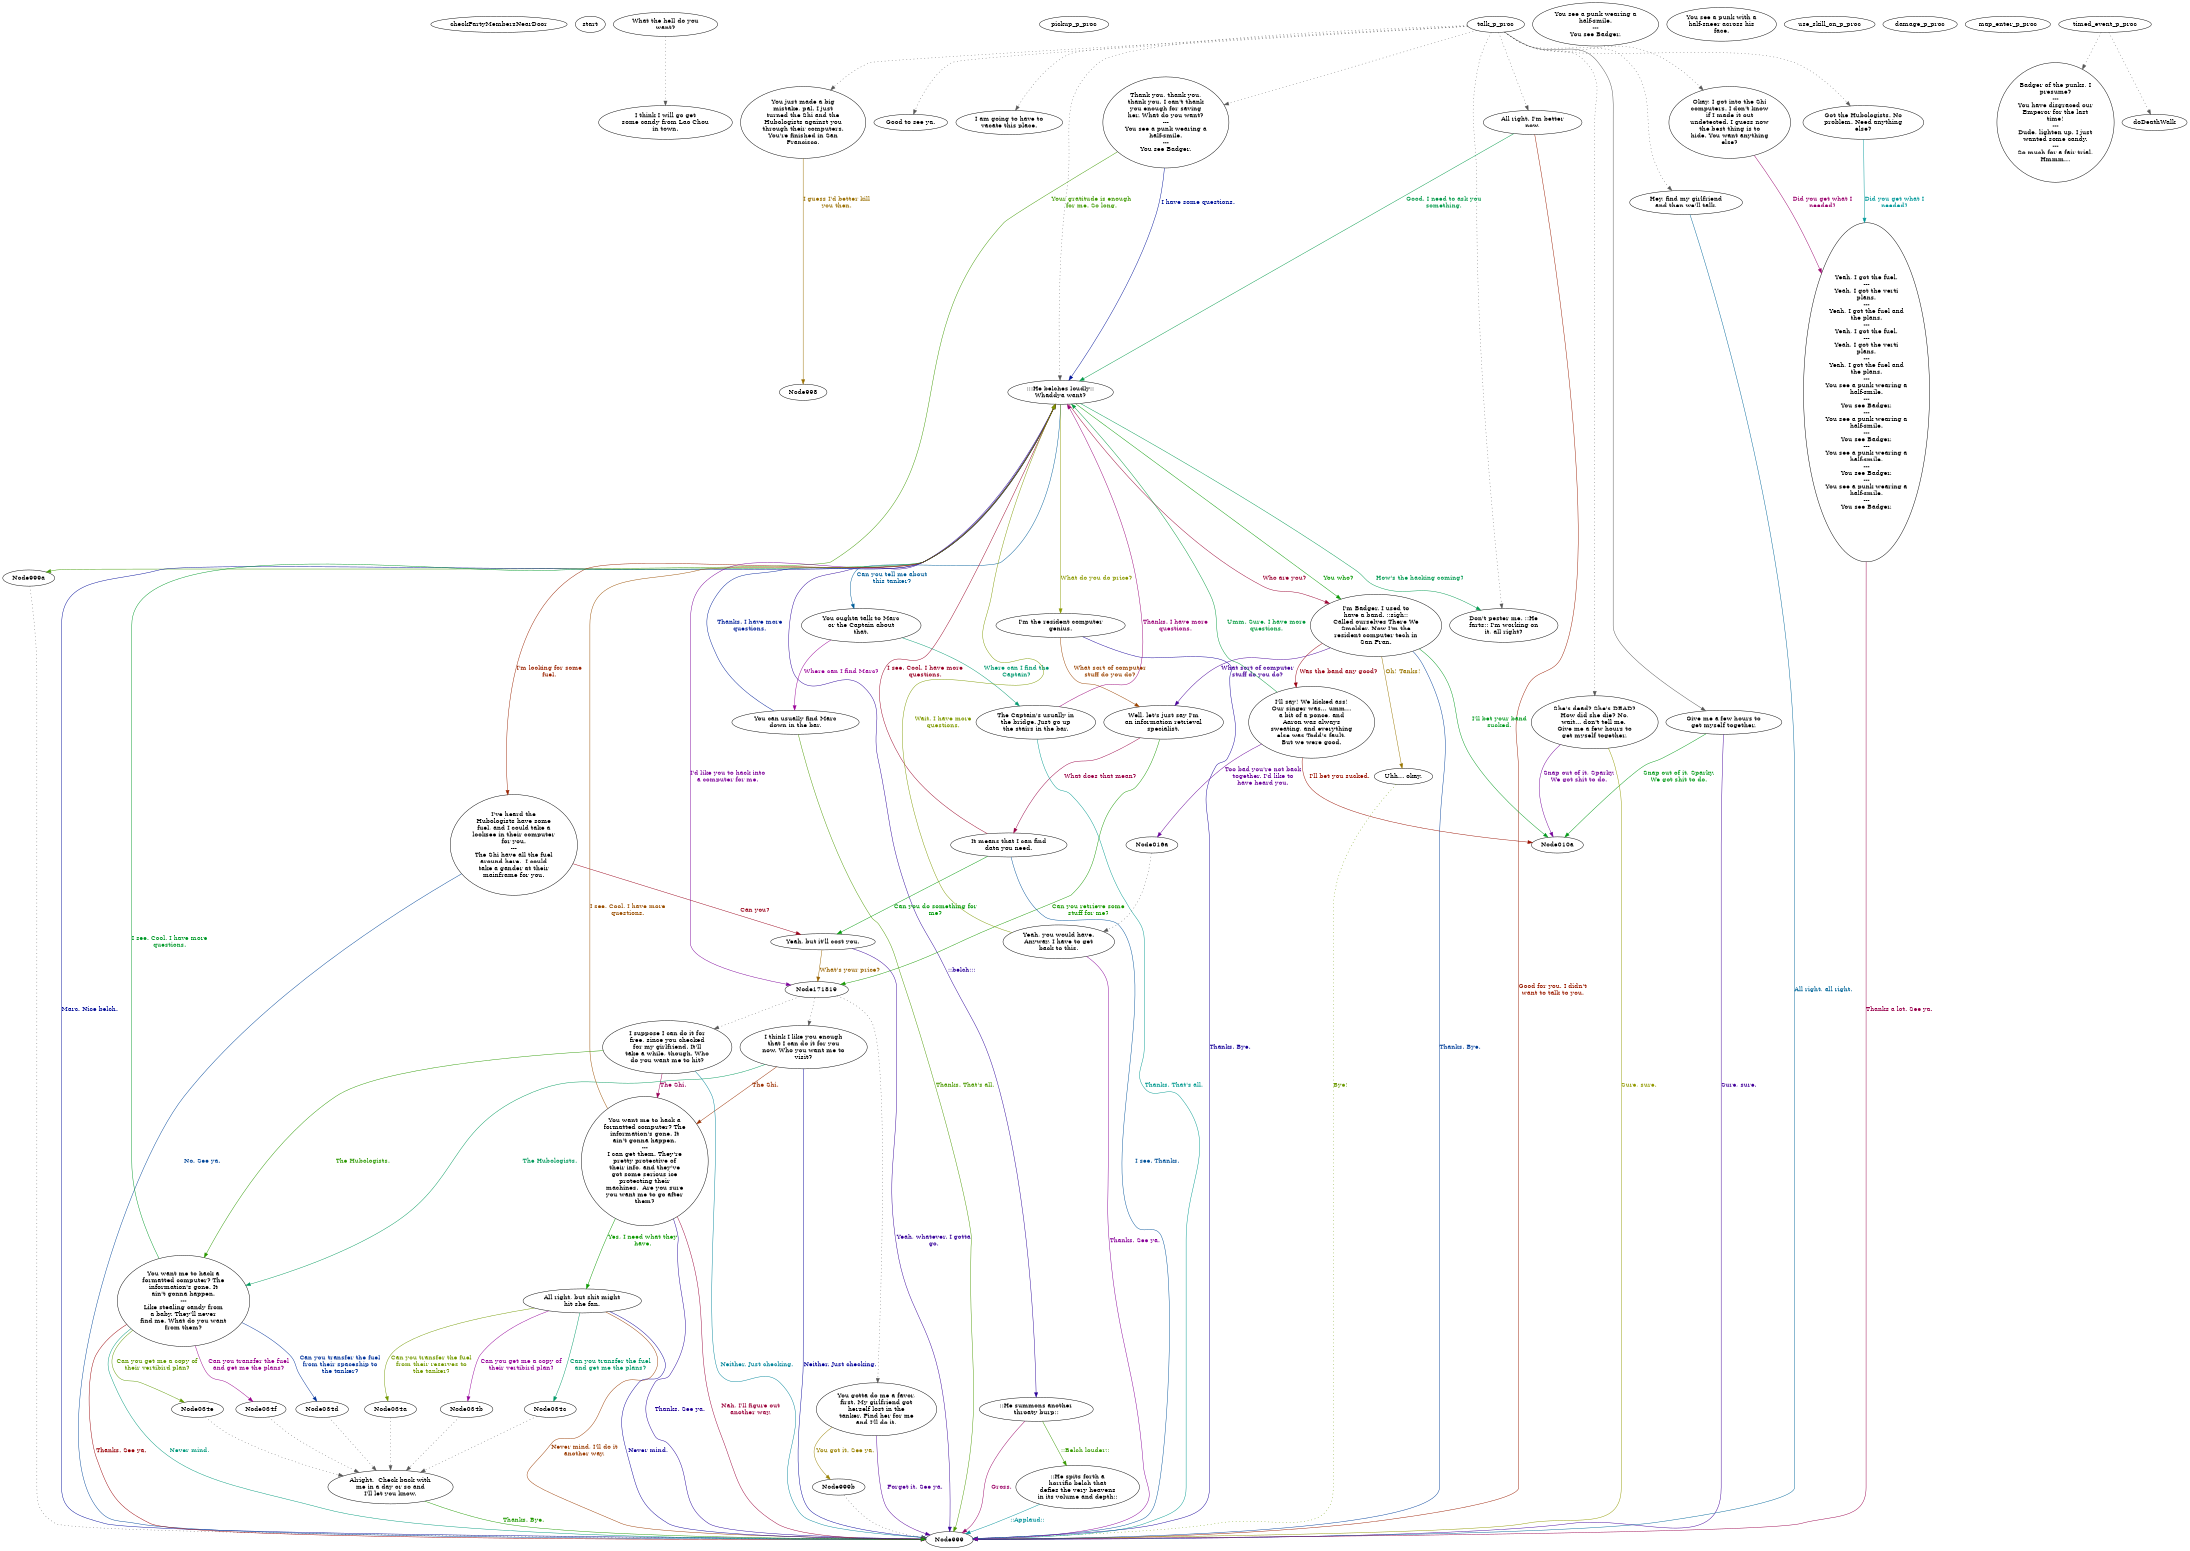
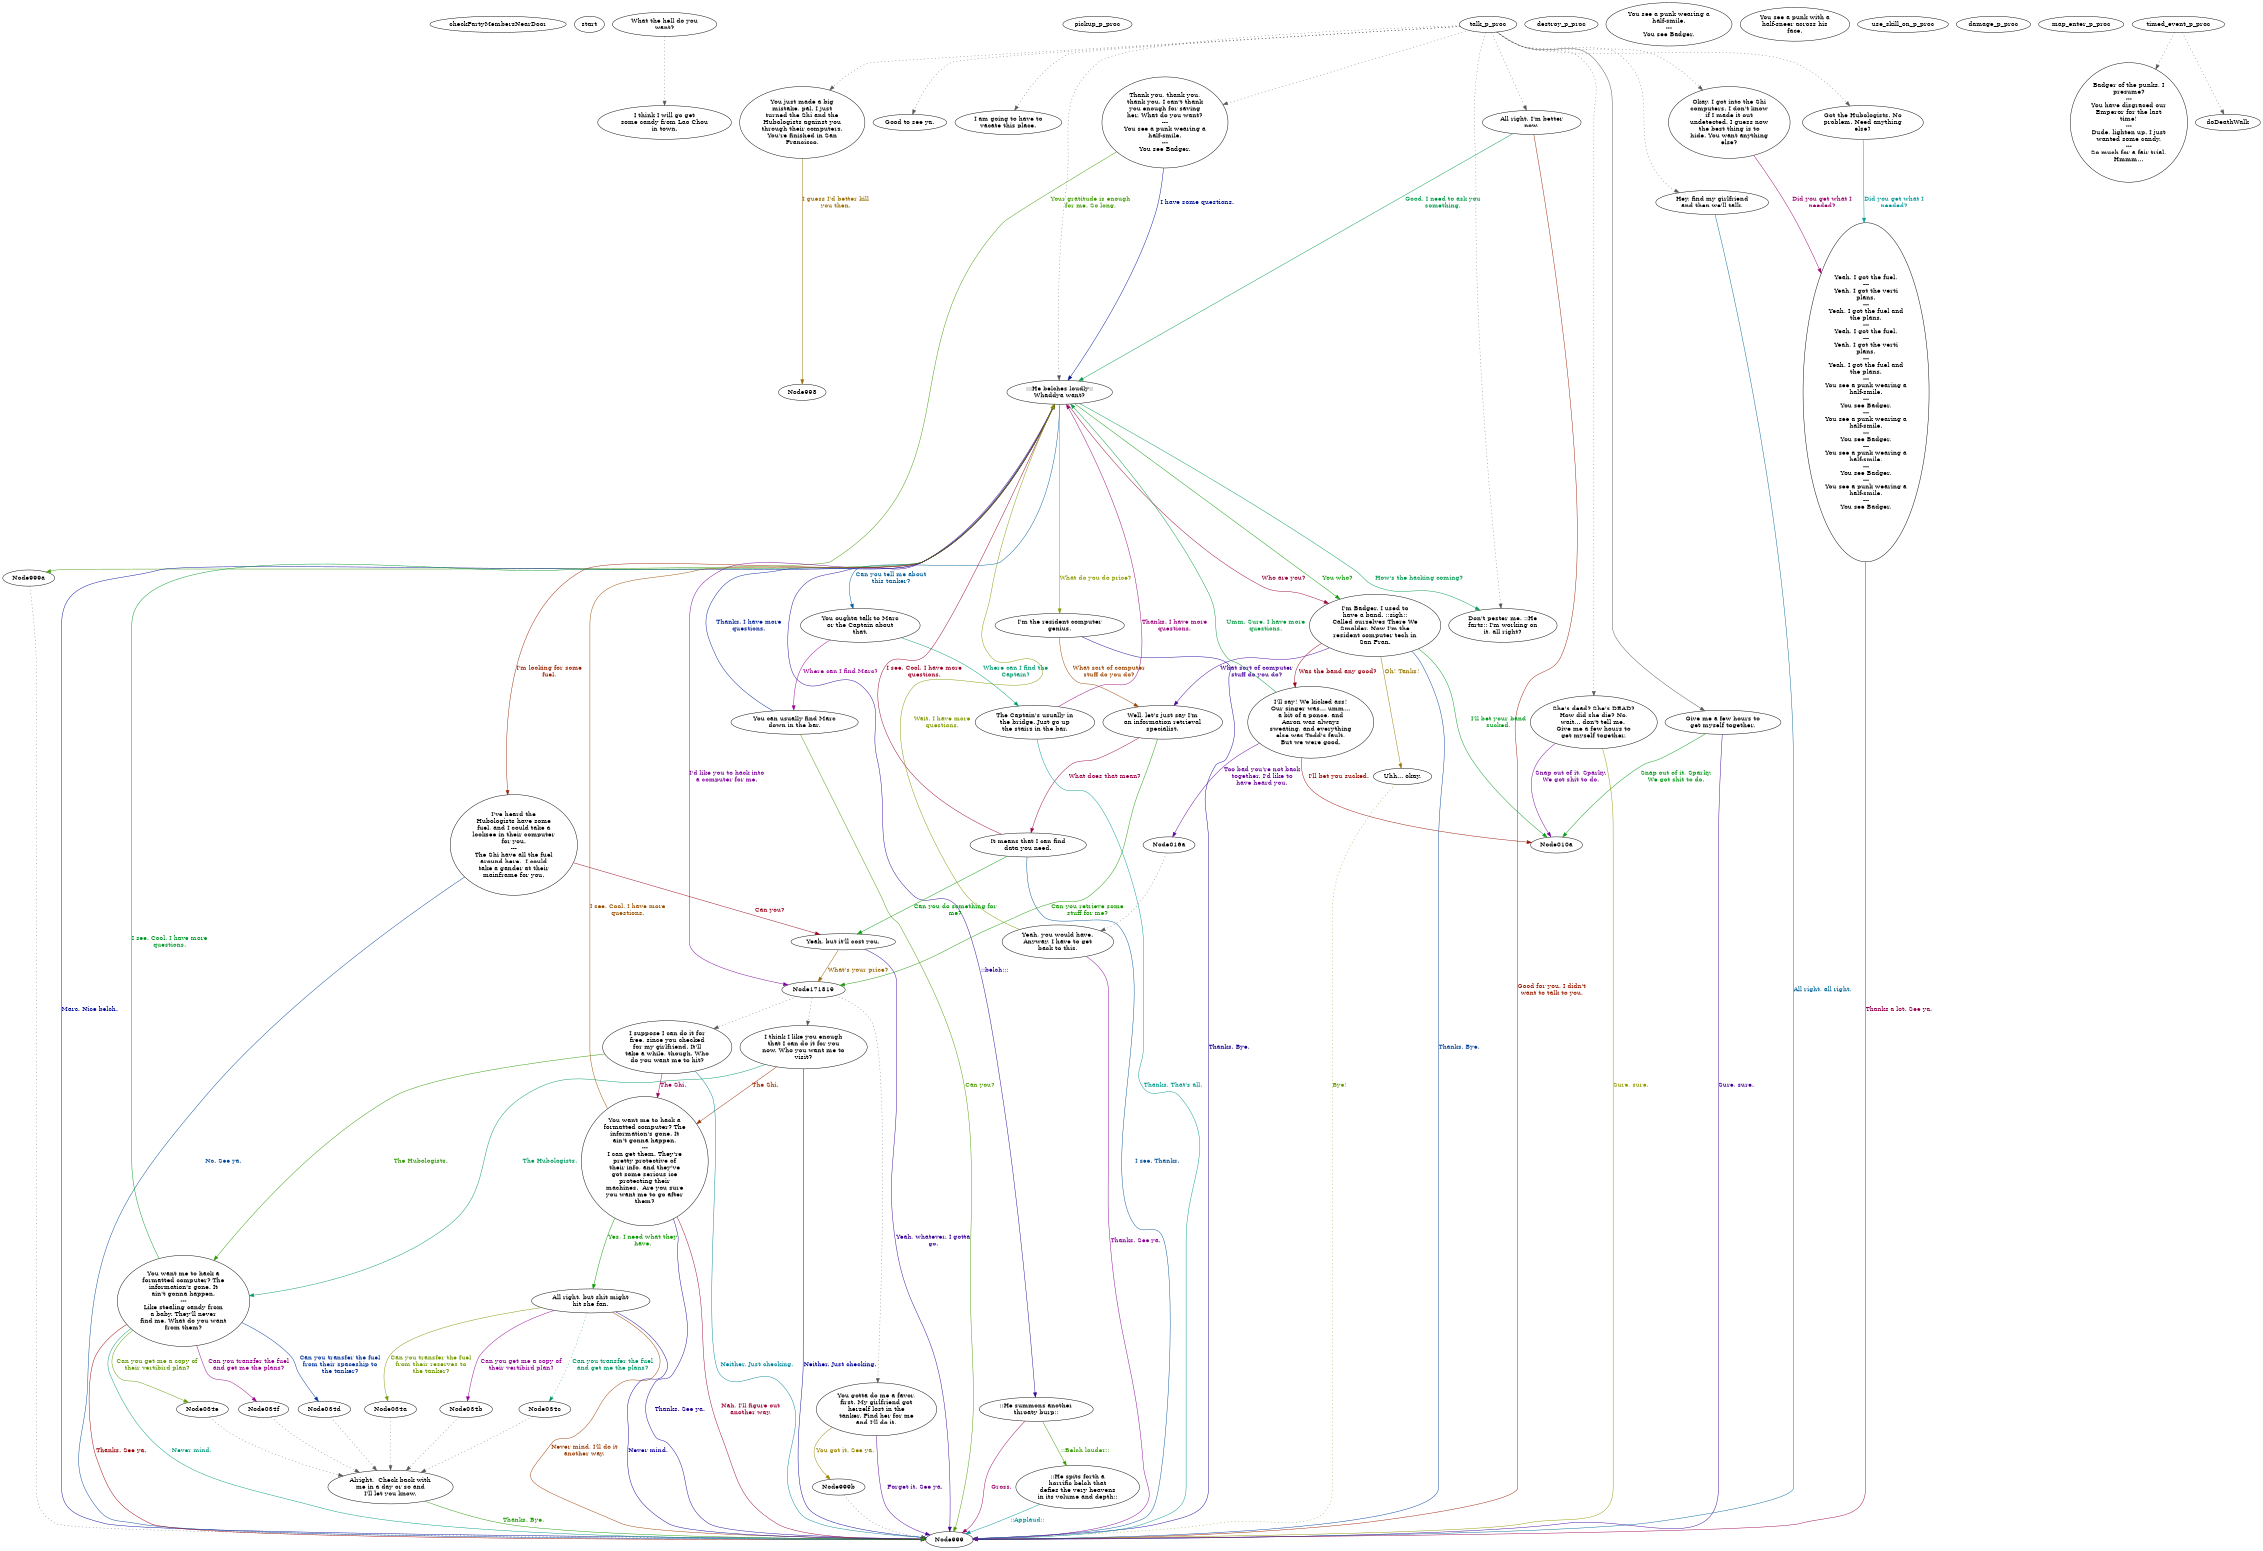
node "destroy_p_proc": added
edge "You can usually find Marc down in the bar." -> "Node999": label "Thanks. That's all." -> "Can you?"
edge "All right, but shit might hit she fan." -> "Node034c": style solid -> dotted
